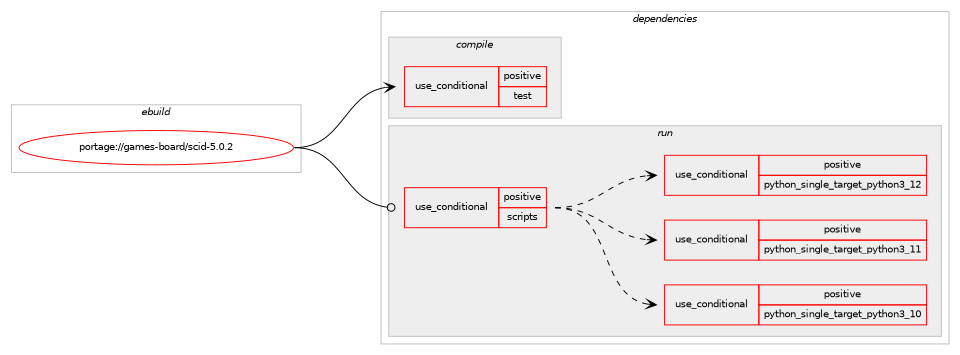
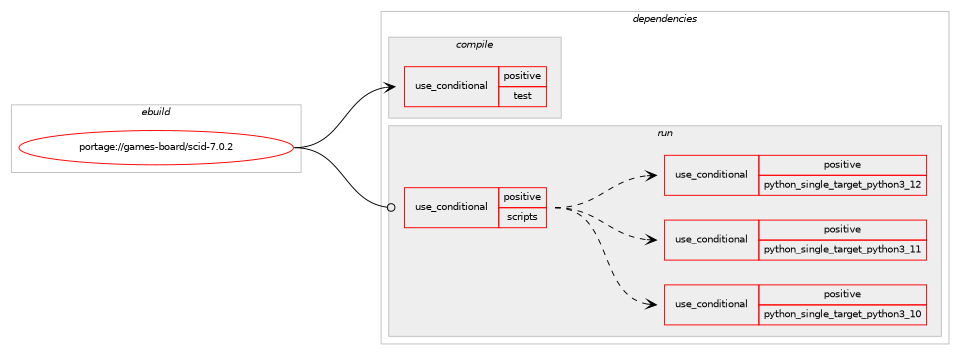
node "portage://games-board/scid-5.0.2": label "portage://games-board/scid-5.0.2" -> "portage://games-board/scid-7.0.2"
